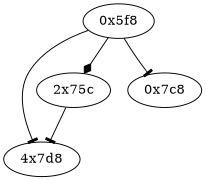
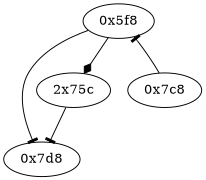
edge "0x5f8" -> "0x7c8": reversed
node "4x7d8": label "4x7d8" -> "0x7d8"
